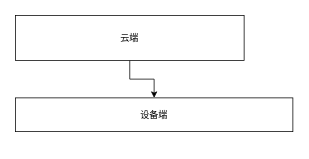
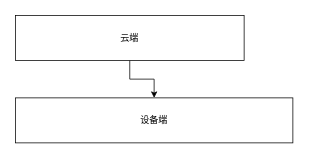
node "设备端": size 278x34 -> 278x45
